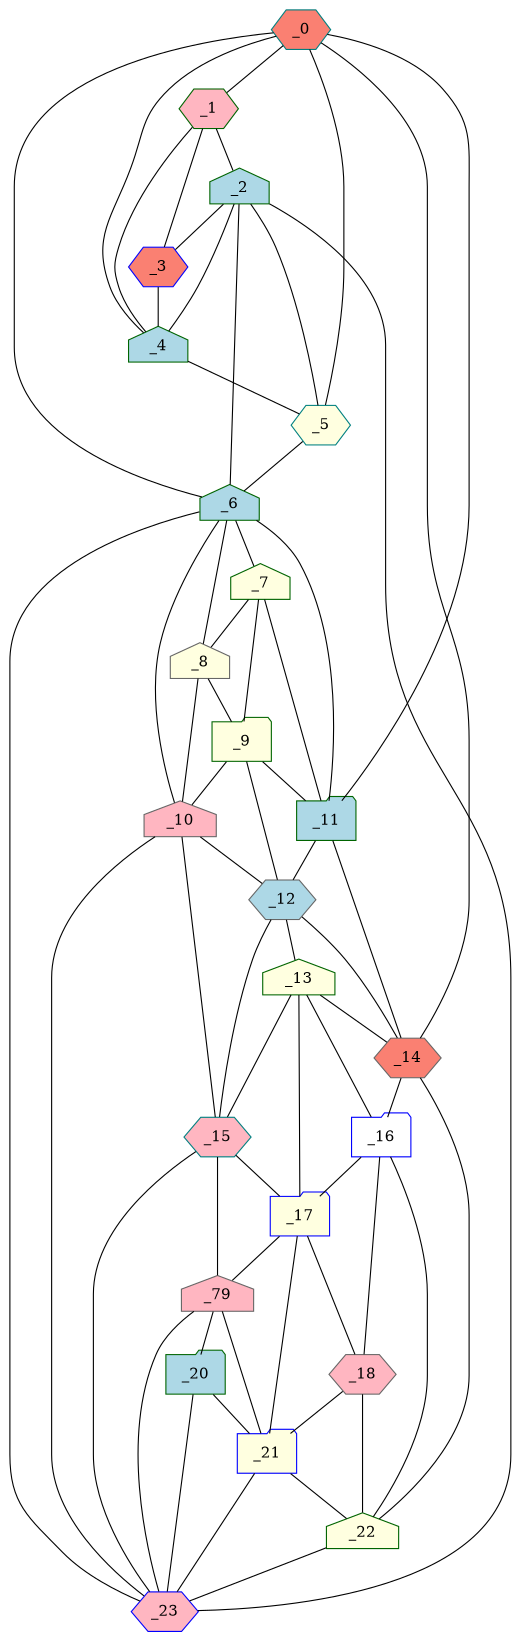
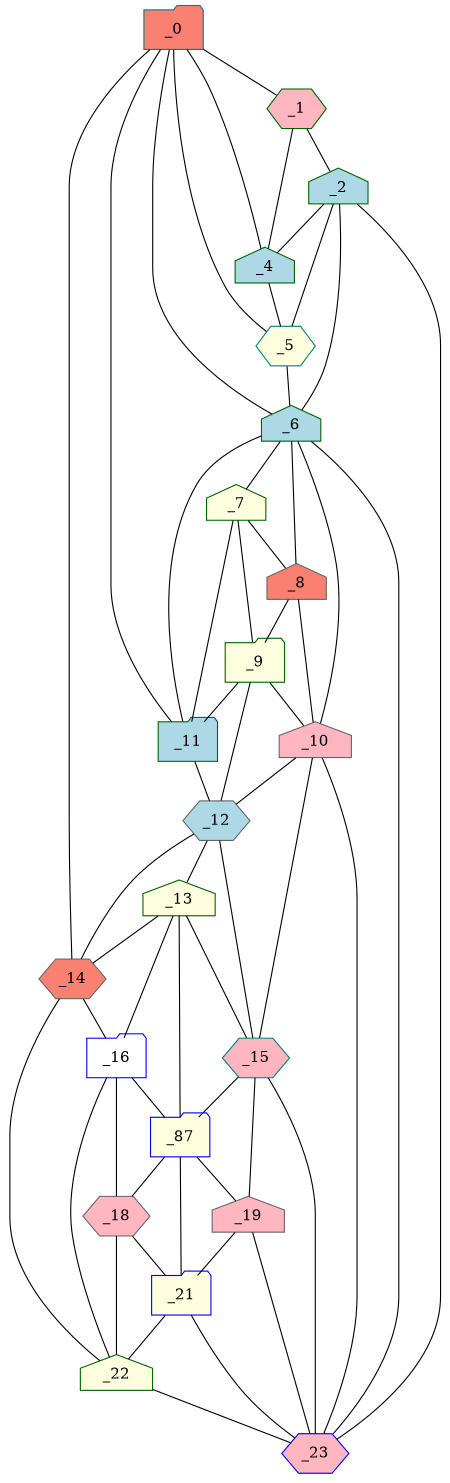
node "_0": shape hexagon -> folder
node "_3": removed
node "_8": fillcolor lightyellow -> salmon
edge "_11" -- "_14": removed
node "_17": label "_17" -> "_87"
node "_79": label "_79" -> "_19"
node "_20": removed
